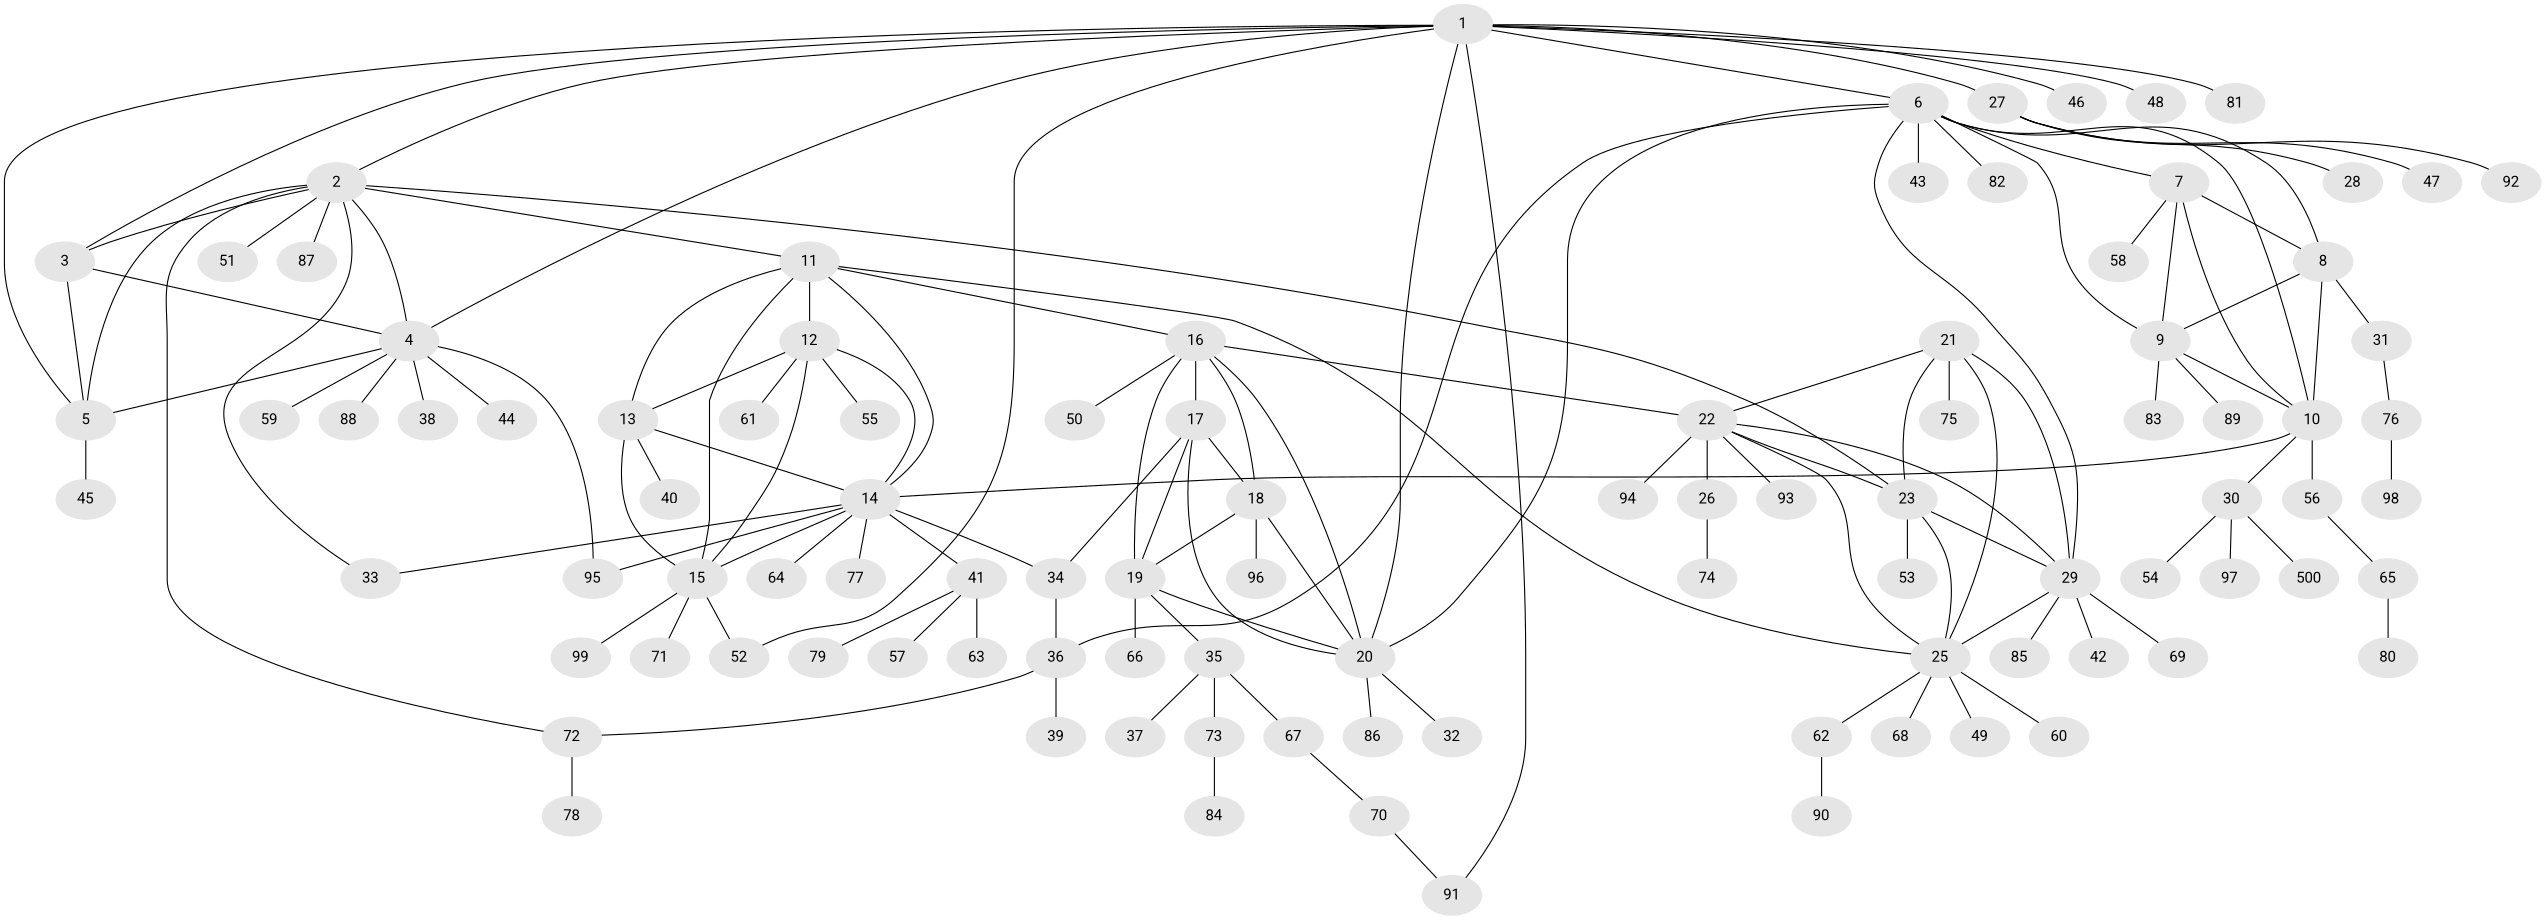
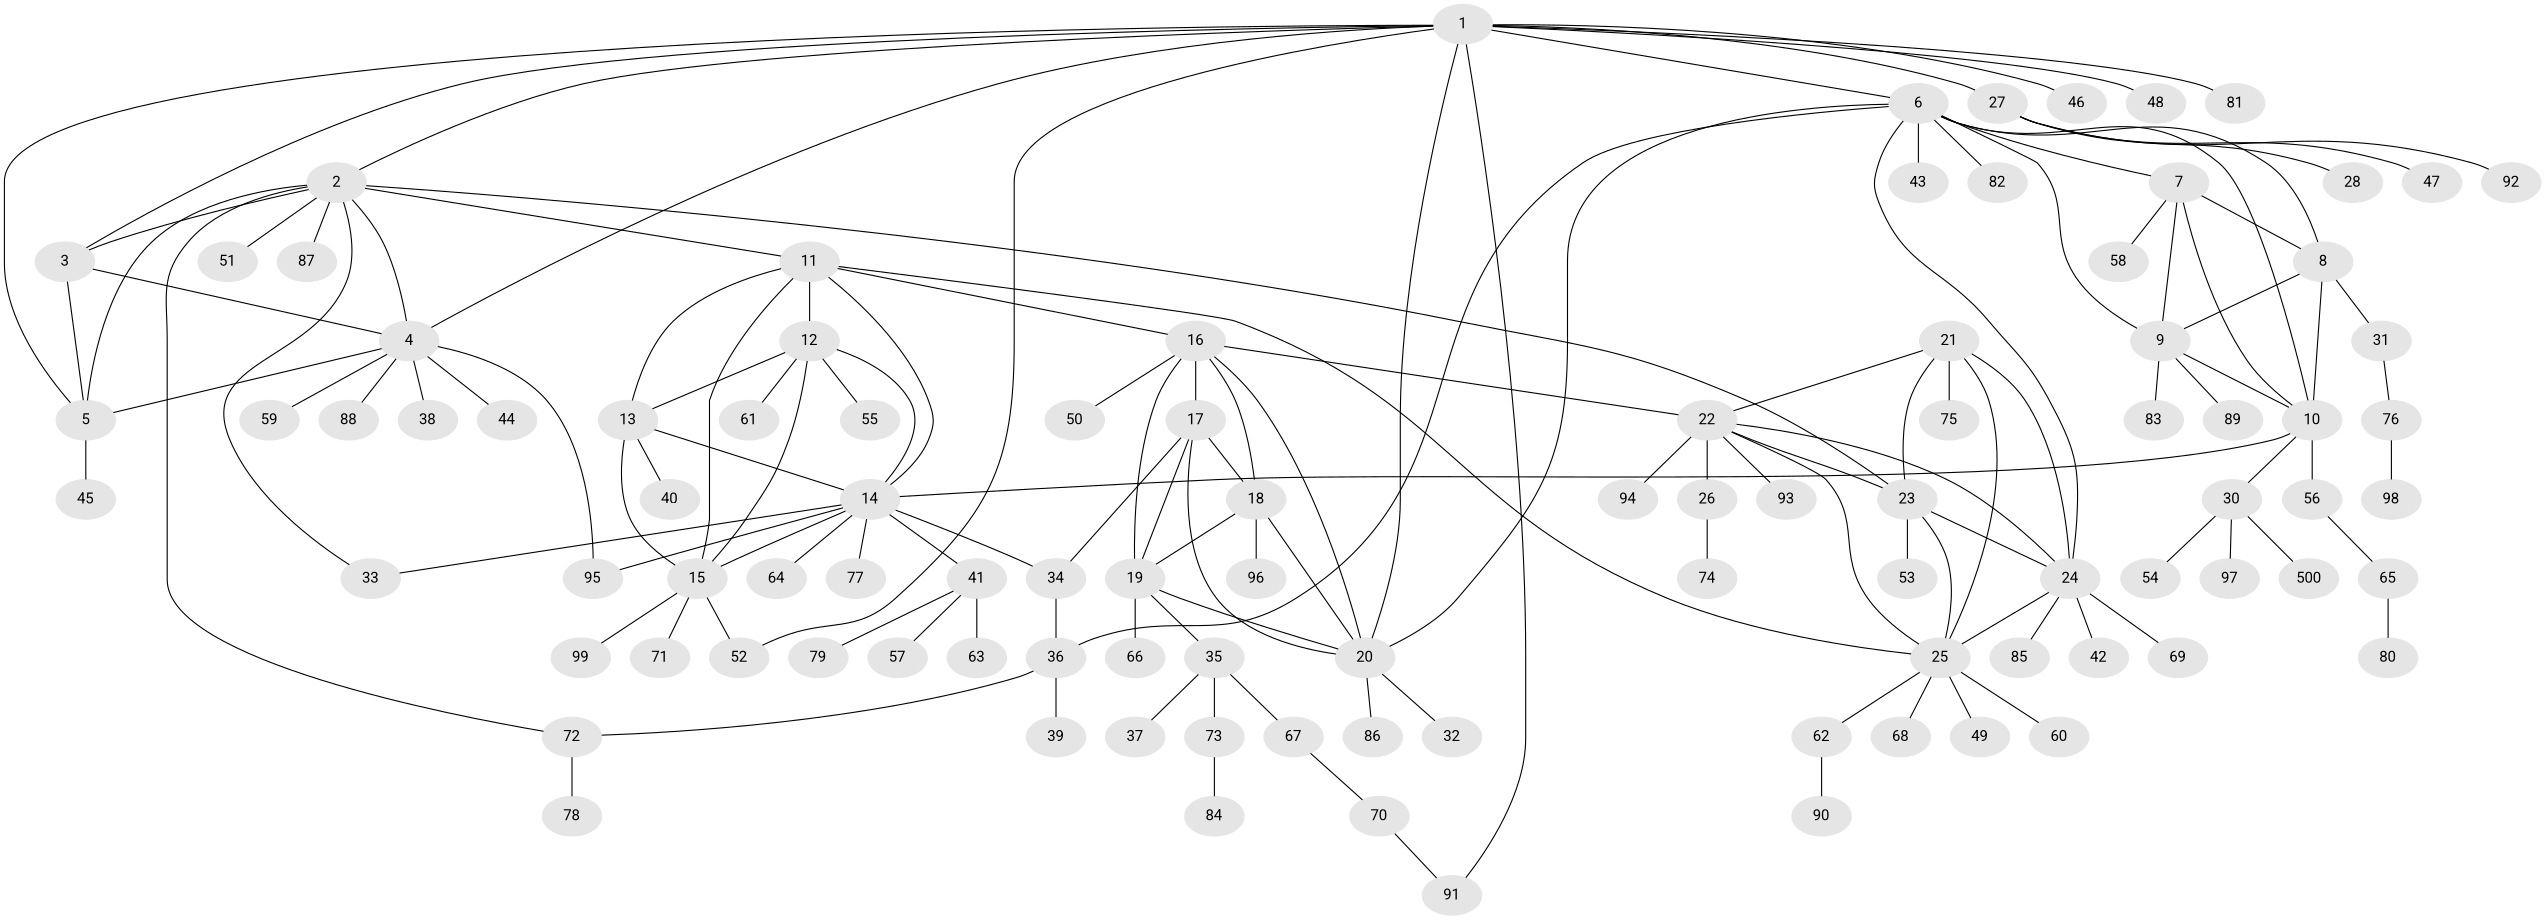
node "29": label "29" -> "24"
